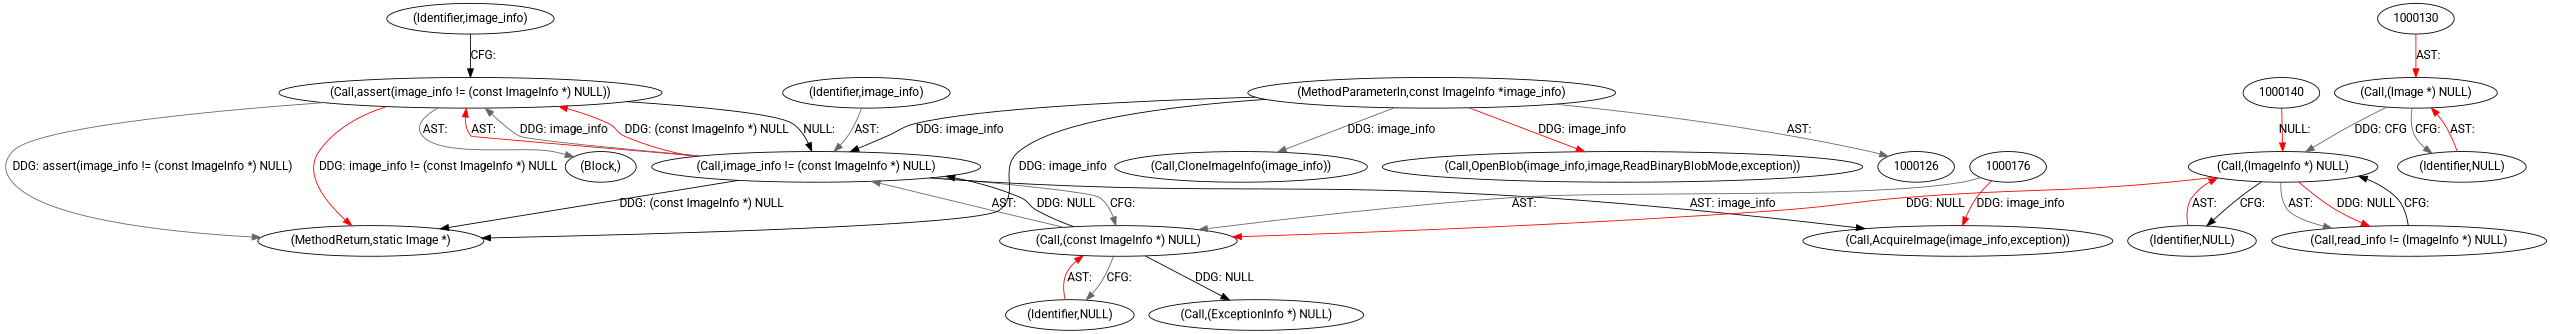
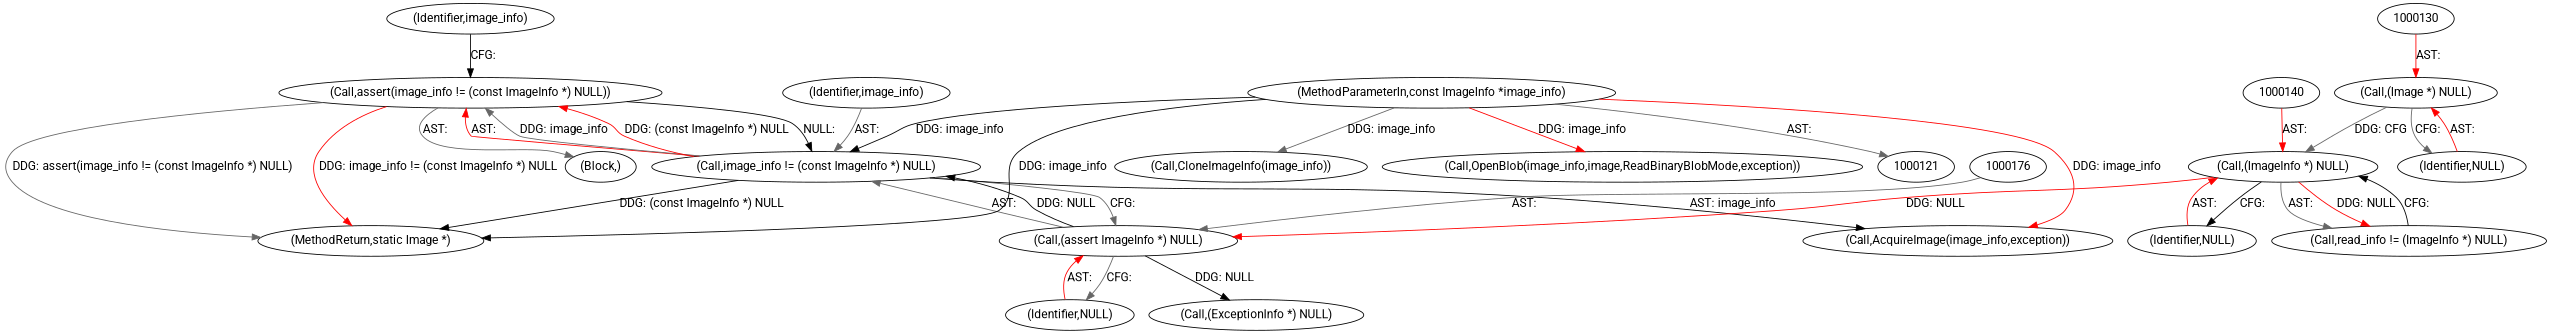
edge "1000140" -> "(Call,(ImageInfo *) NULL)": label "NULL: " -> "AST: "
node "1000126": label "1000126" -> "1000121"
edge "1000176" -> "(Call,AcquireImage(image_info,exception))": now "(MethodParameterIn,const ImageInfo *image_info)" -> "(Call,AcquireImage(image_info,exception))"
node "(Call,(const ImageInfo *) NULL)": label "(Call,(const ImageInfo *) NULL)" -> "(Call,(assert ImageInfo *) NULL)"
